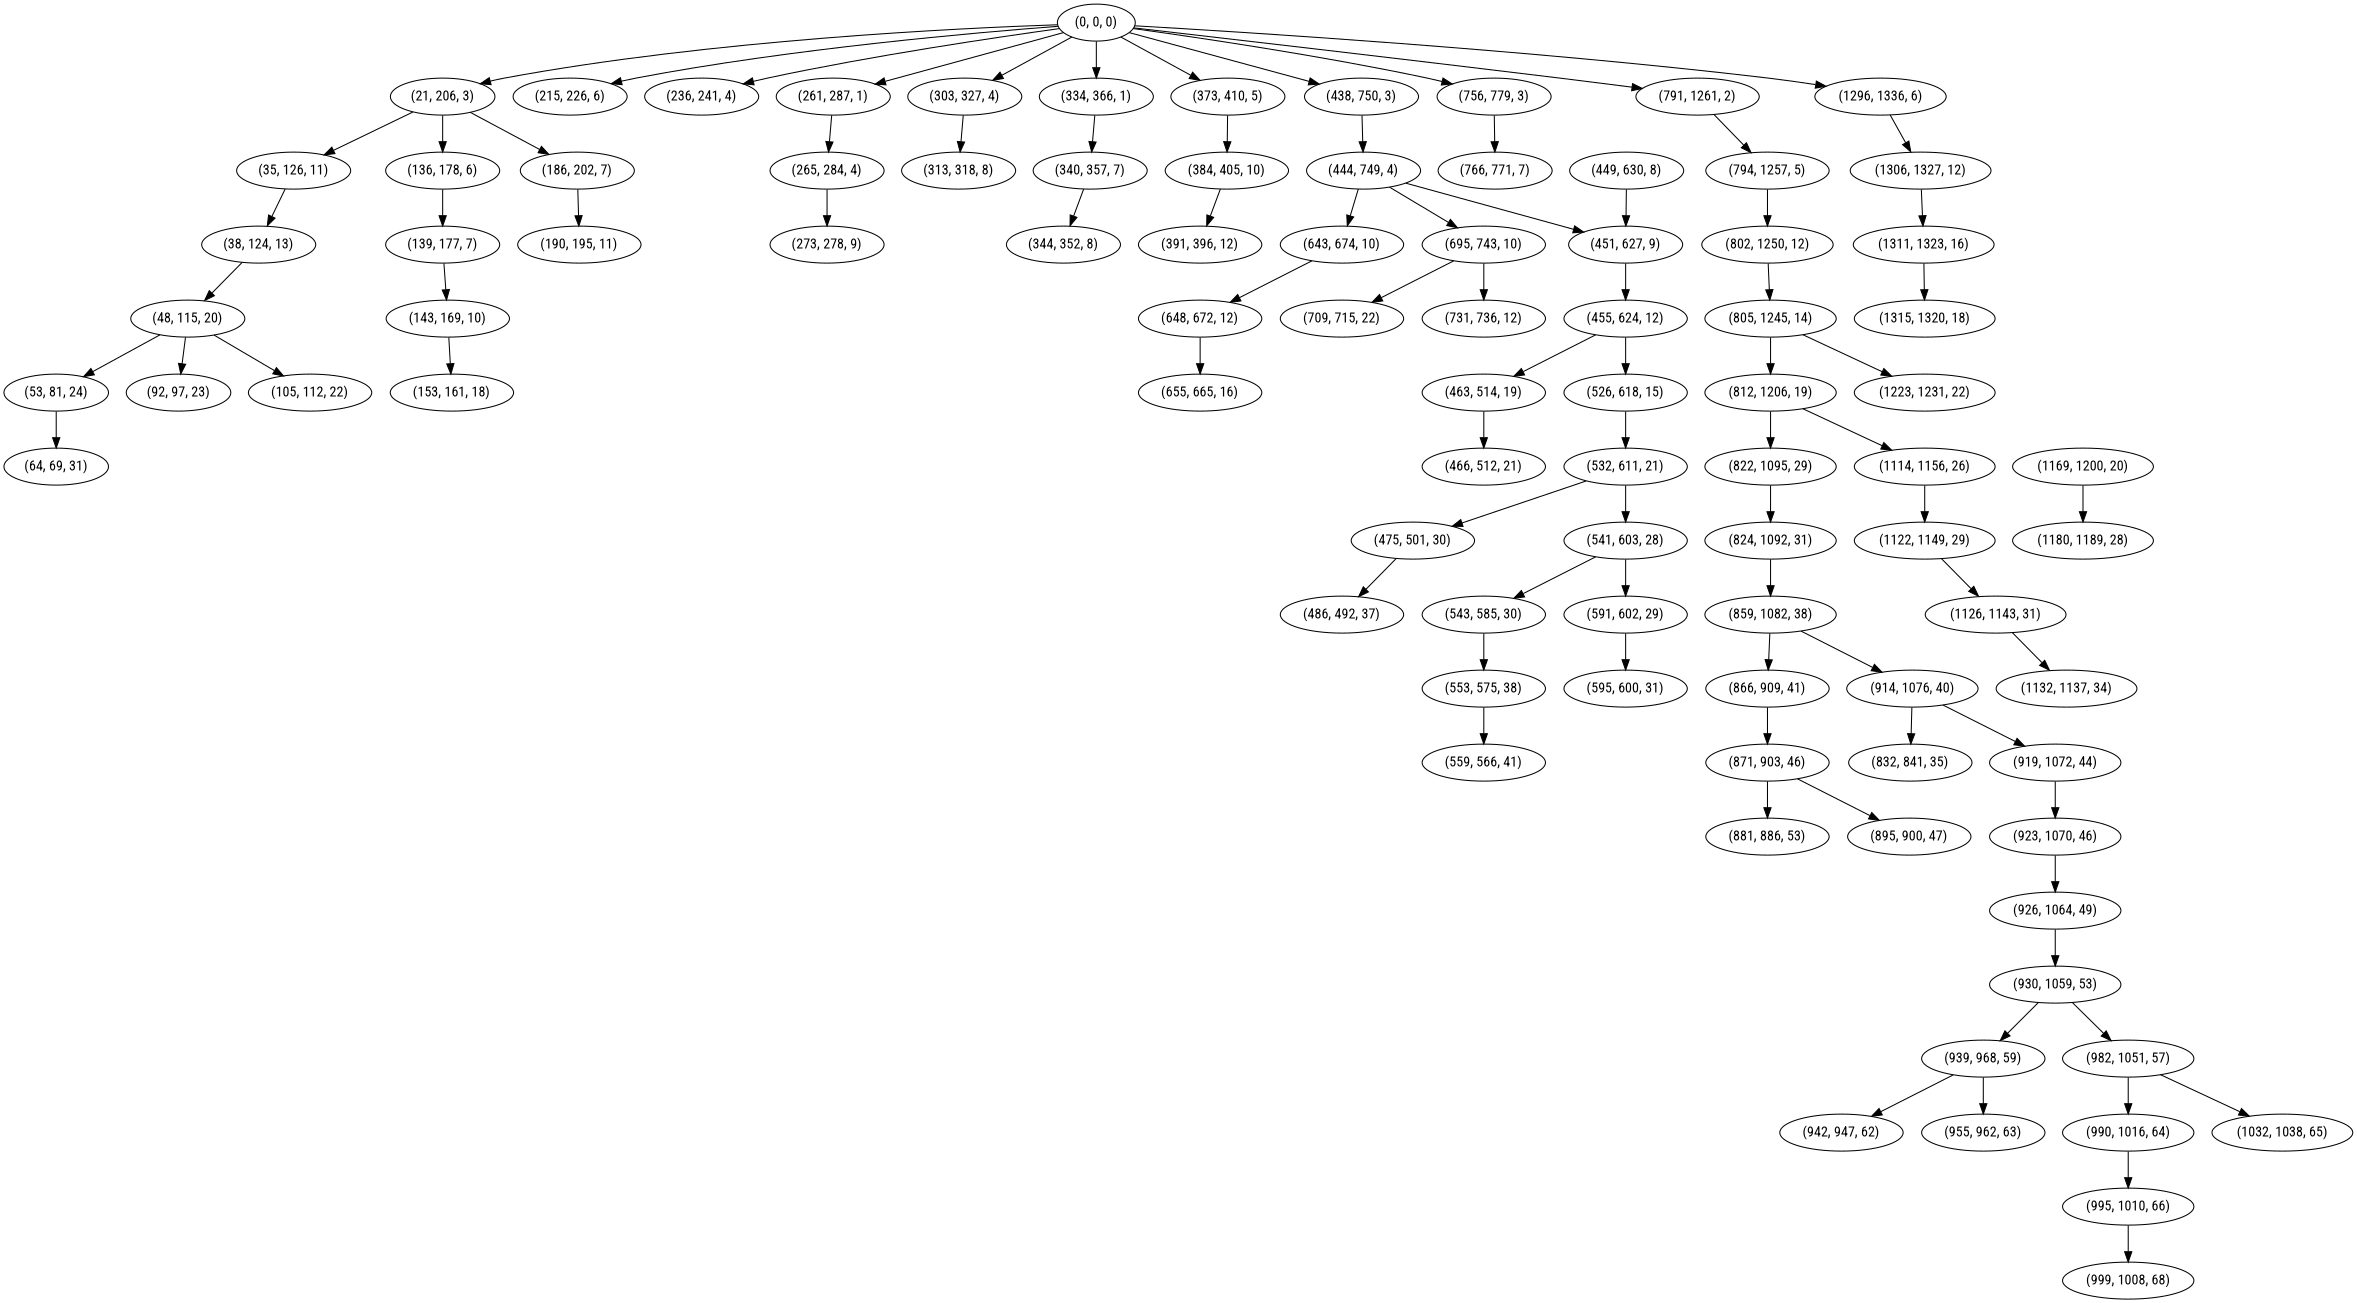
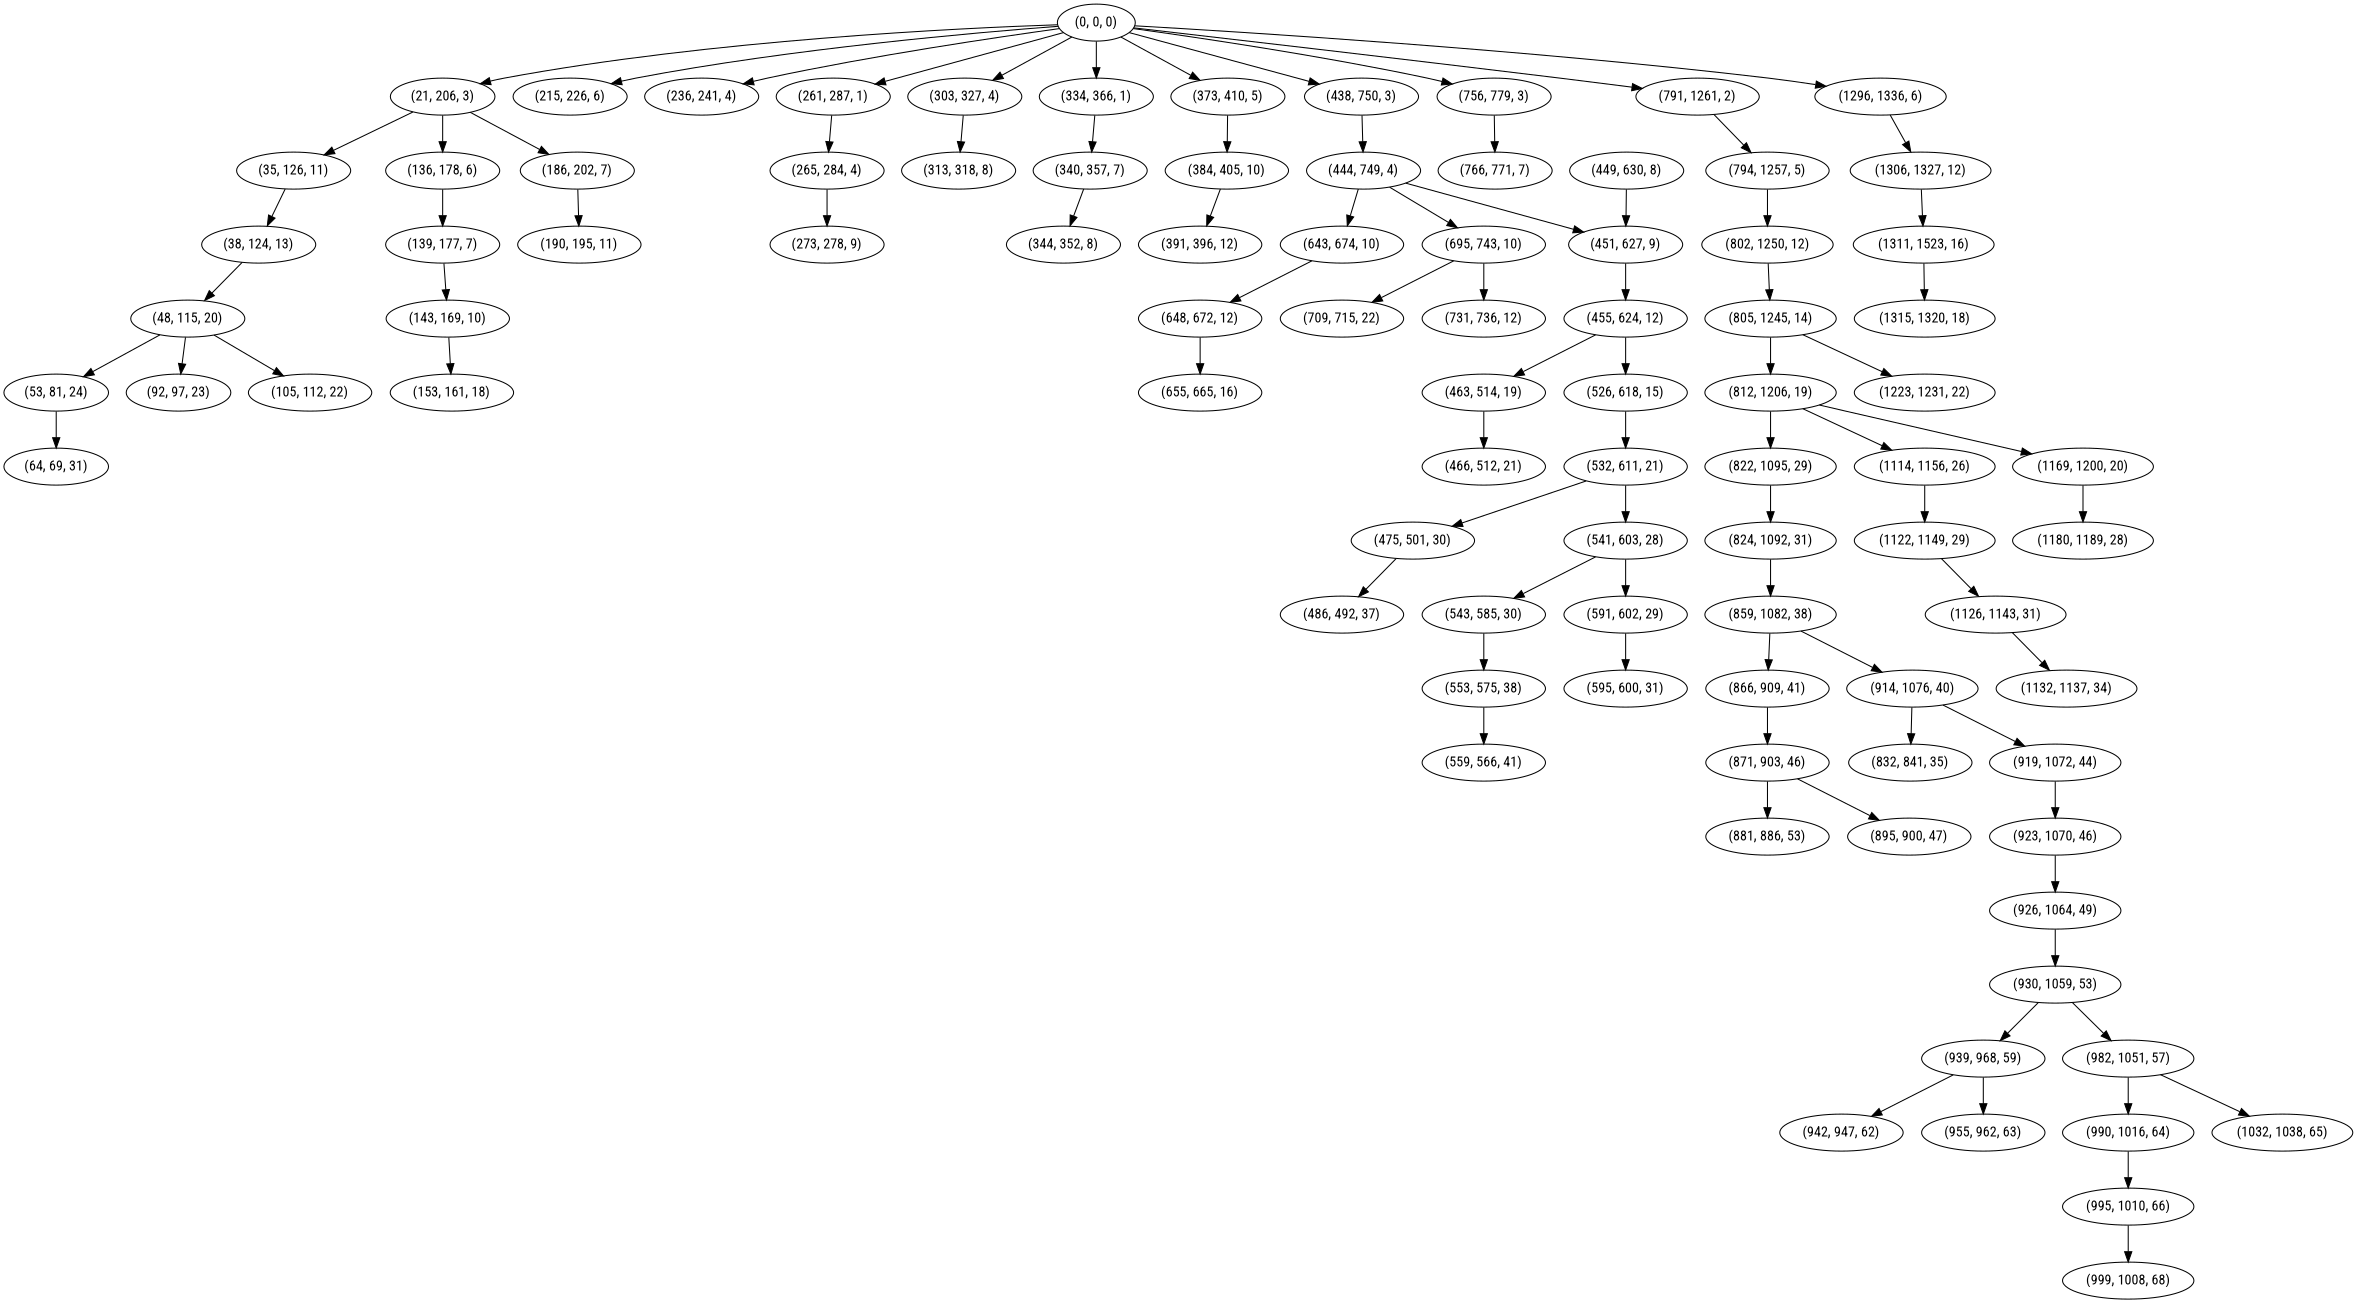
node "(1311, 1323, 16)": label "(1311, 1323, 16)" -> "(1311, 1523, 16)"
edge "(812, 1206, 19)" -> "(1169, 1200, 20)": added
